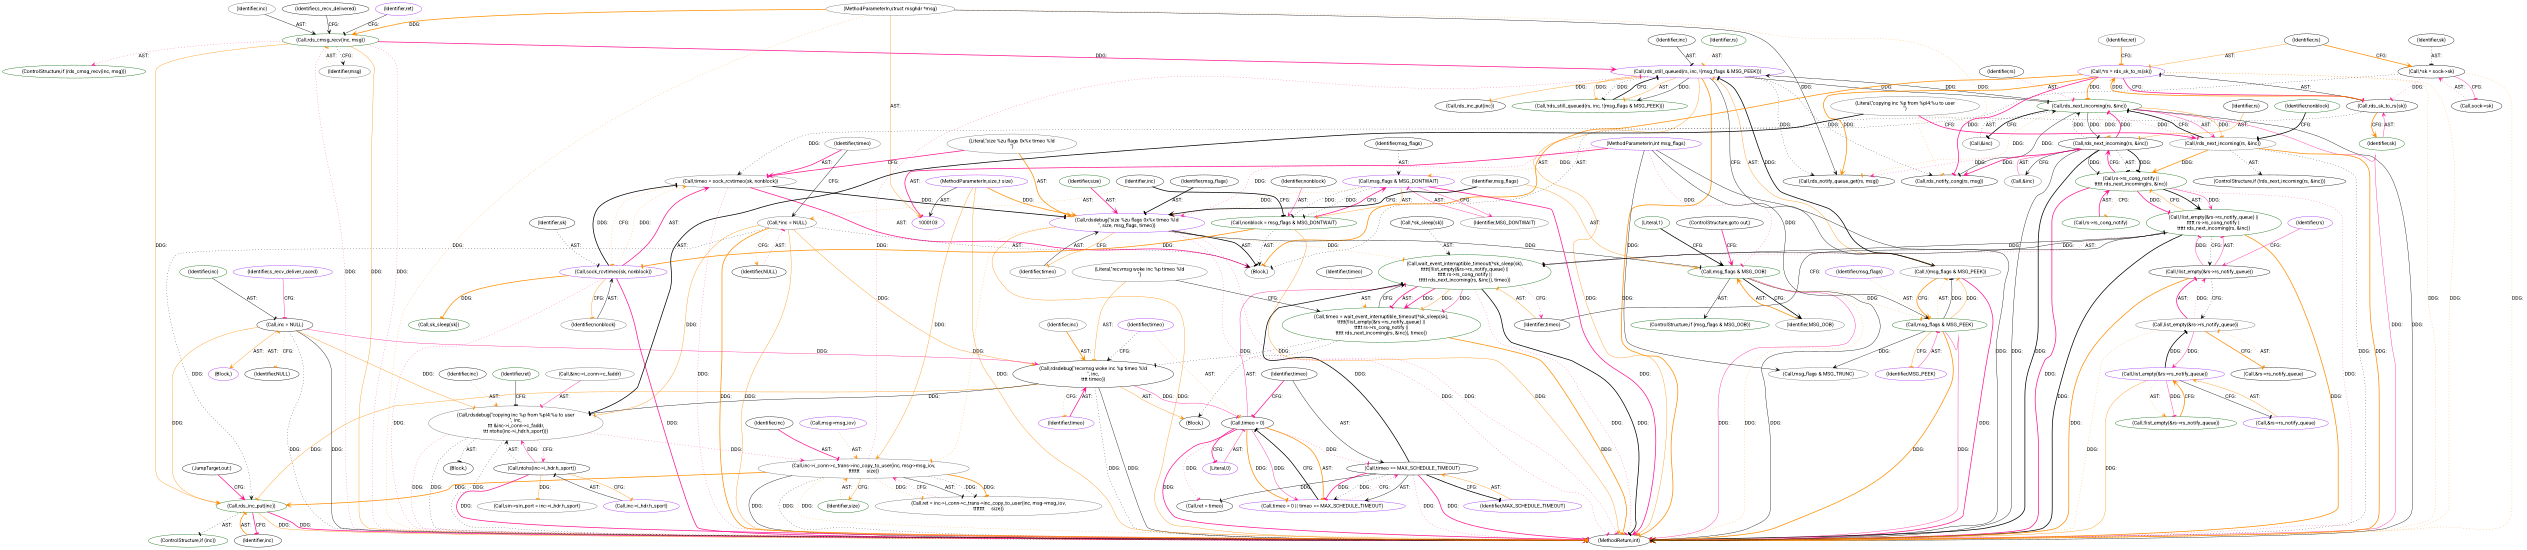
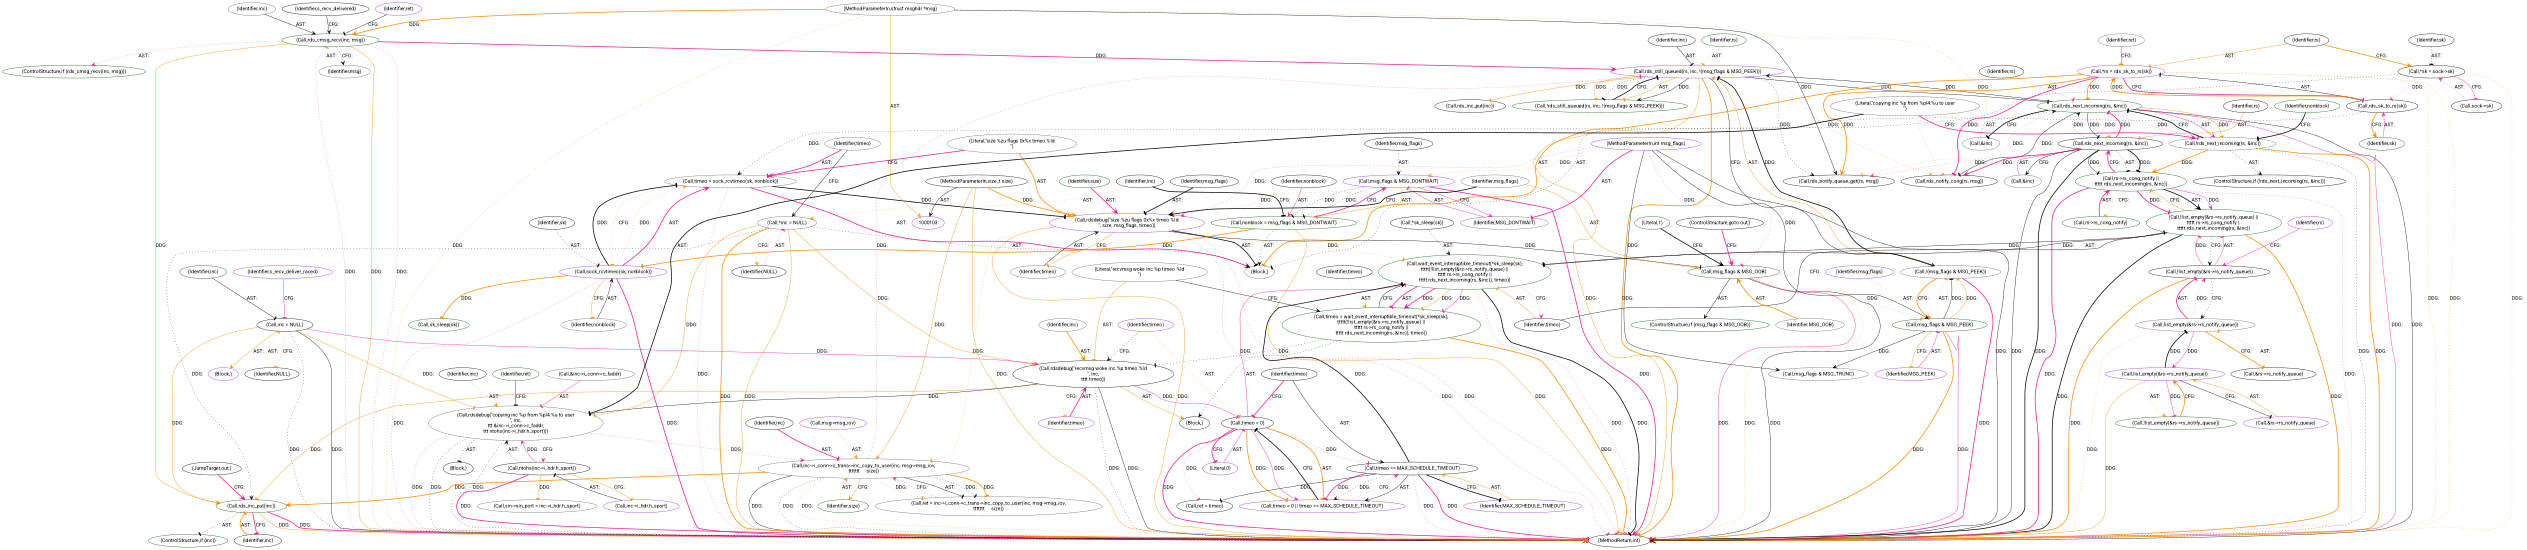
edge "(Call,rds_still_queued(rs, inc, !(msg_flags & MSG_PEEK)))" -> "(Call,rds_notify_cong(rs, msg))": color black -> darkorange
edge "(MethodParameterIn,int msg_flags)" -> "1000103": now "(MethodParameterIn,int msg_flags)" -> "(Identifier,MSG_DONTWAIT)"
node "(MethodParameterIn,size_t size)": color purple -> black
edge "(Call,msg_flags & MSG_OOB)" -> "(Identifier,MSG_OOB)": removed, label "CFG:"
